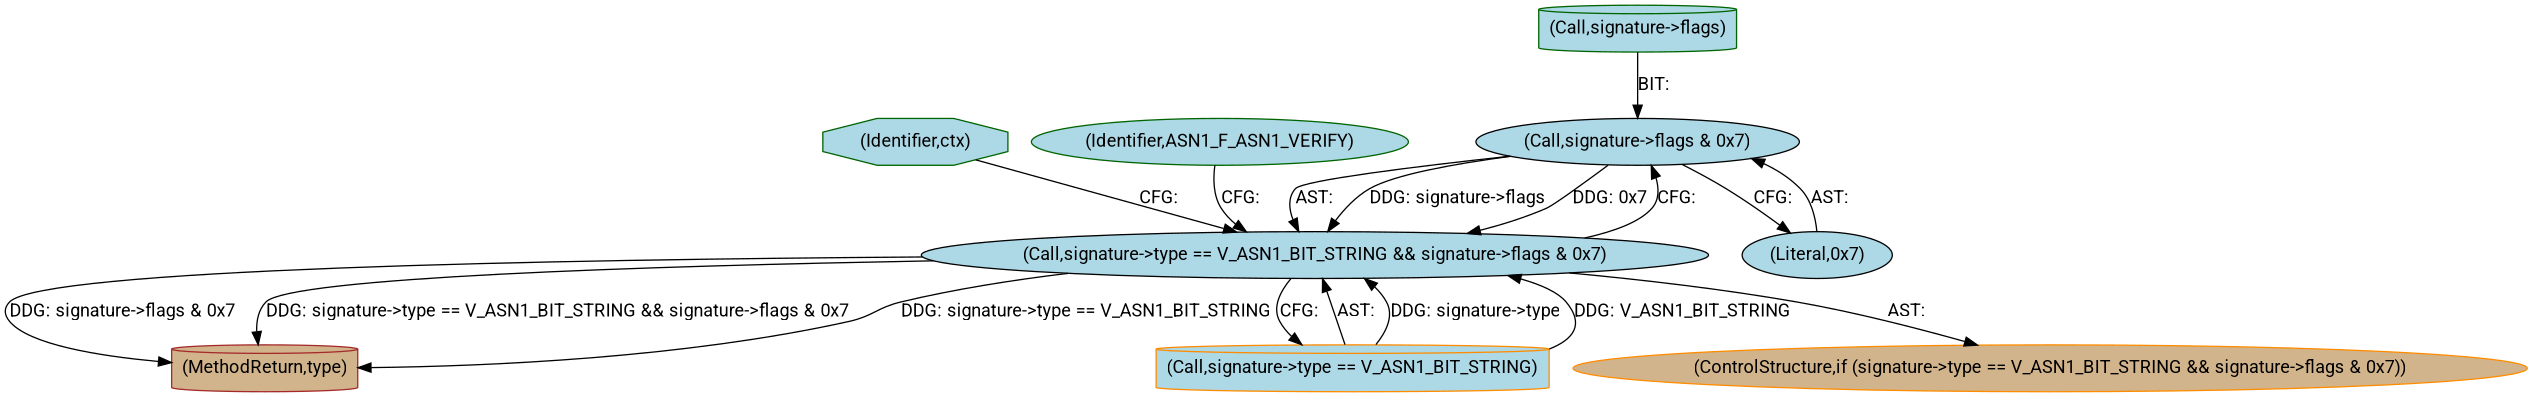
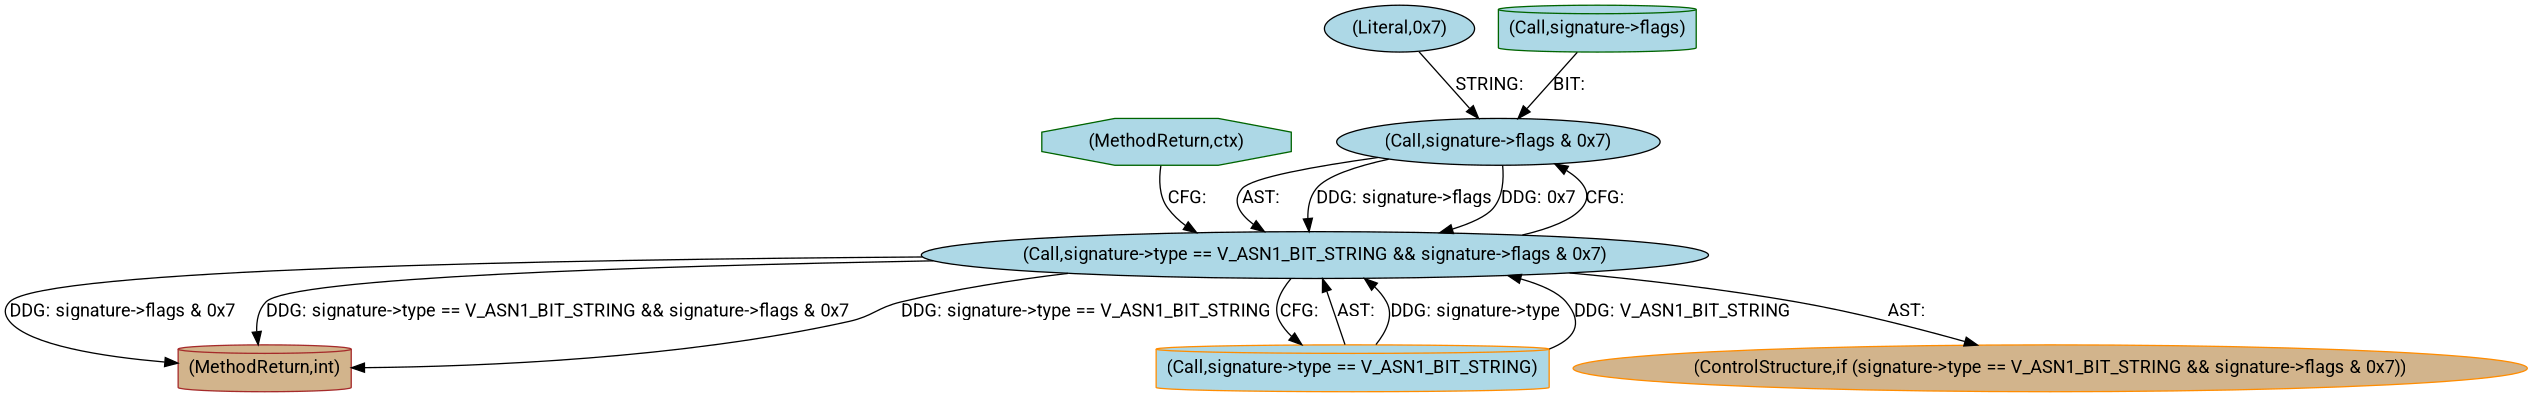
node "(Identifier,ctx)": label "(Identifier,ctx)" -> "(MethodReturn,ctx)"
node "(Identifier,ASN1_F_ASN1_VERIFY)": removed
edge "(Call,signature->flags & 0x7)" -> "(Literal,0x7)": removed, label "CFG:"
edge "(Literal,0x7)" -> "(Call,signature->flags & 0x7)": label "AST: " -> "STRING: "
node "(MethodReturn,type)": label "(MethodReturn,type)" -> "(MethodReturn,int)"
